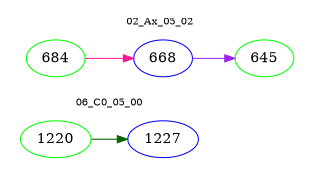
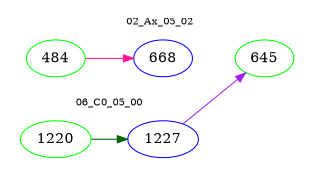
node "684": label "684" -> "484"
edge "668" -> "645": now "1227" -> "645"
